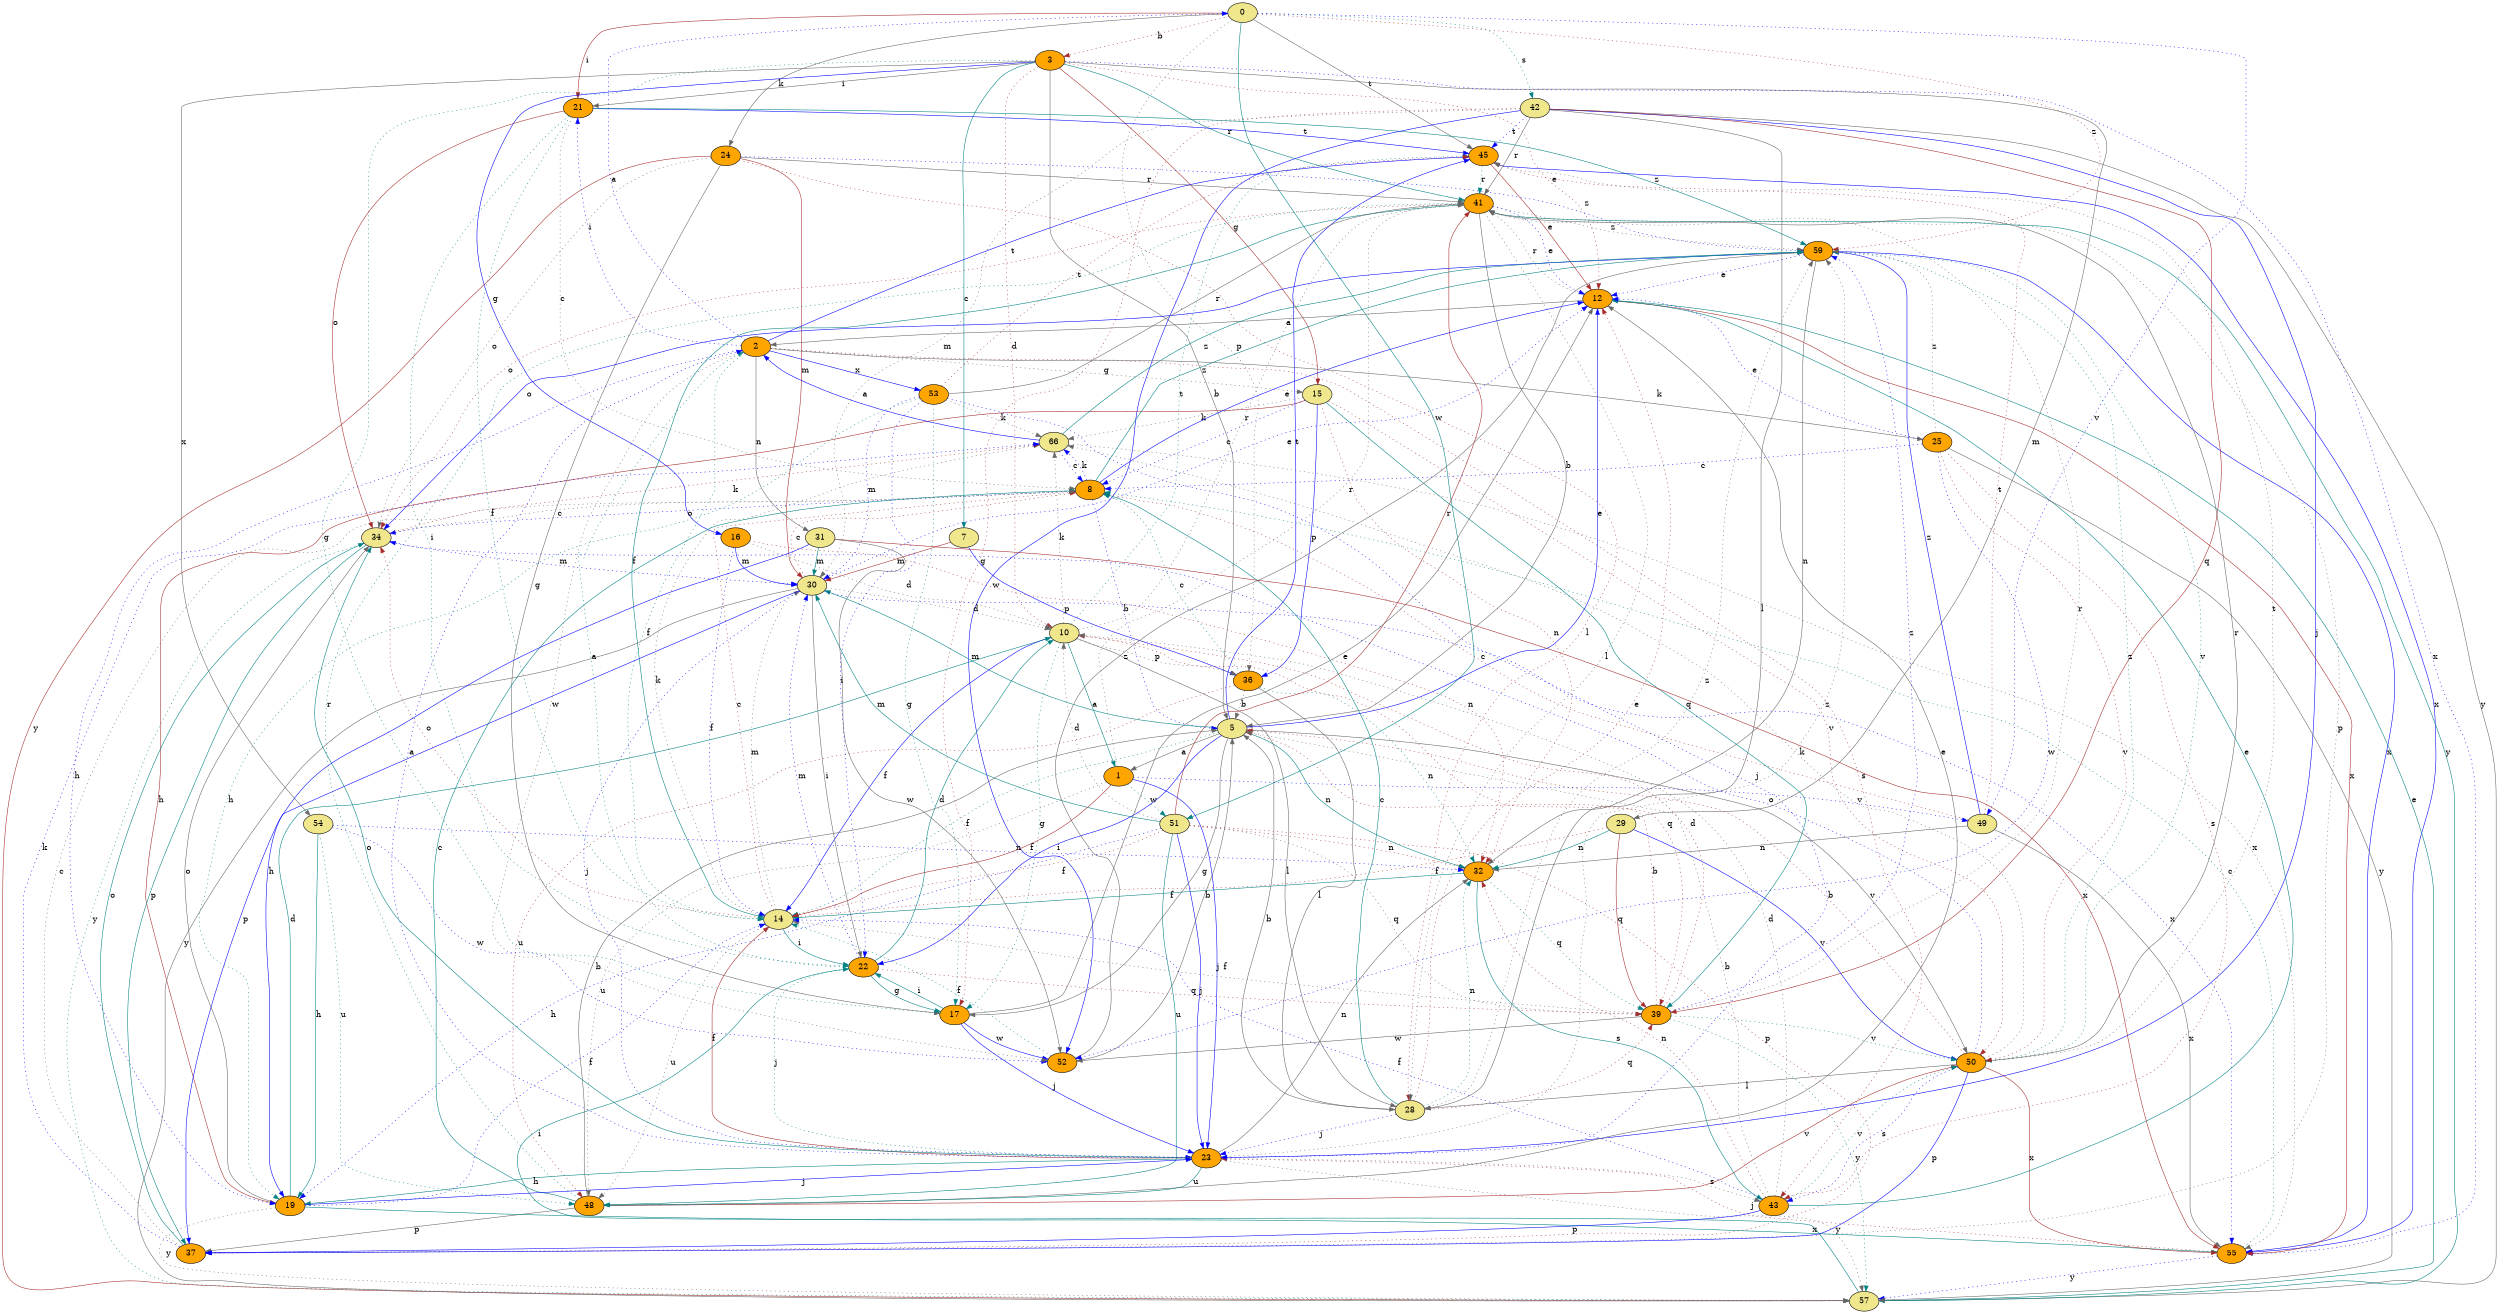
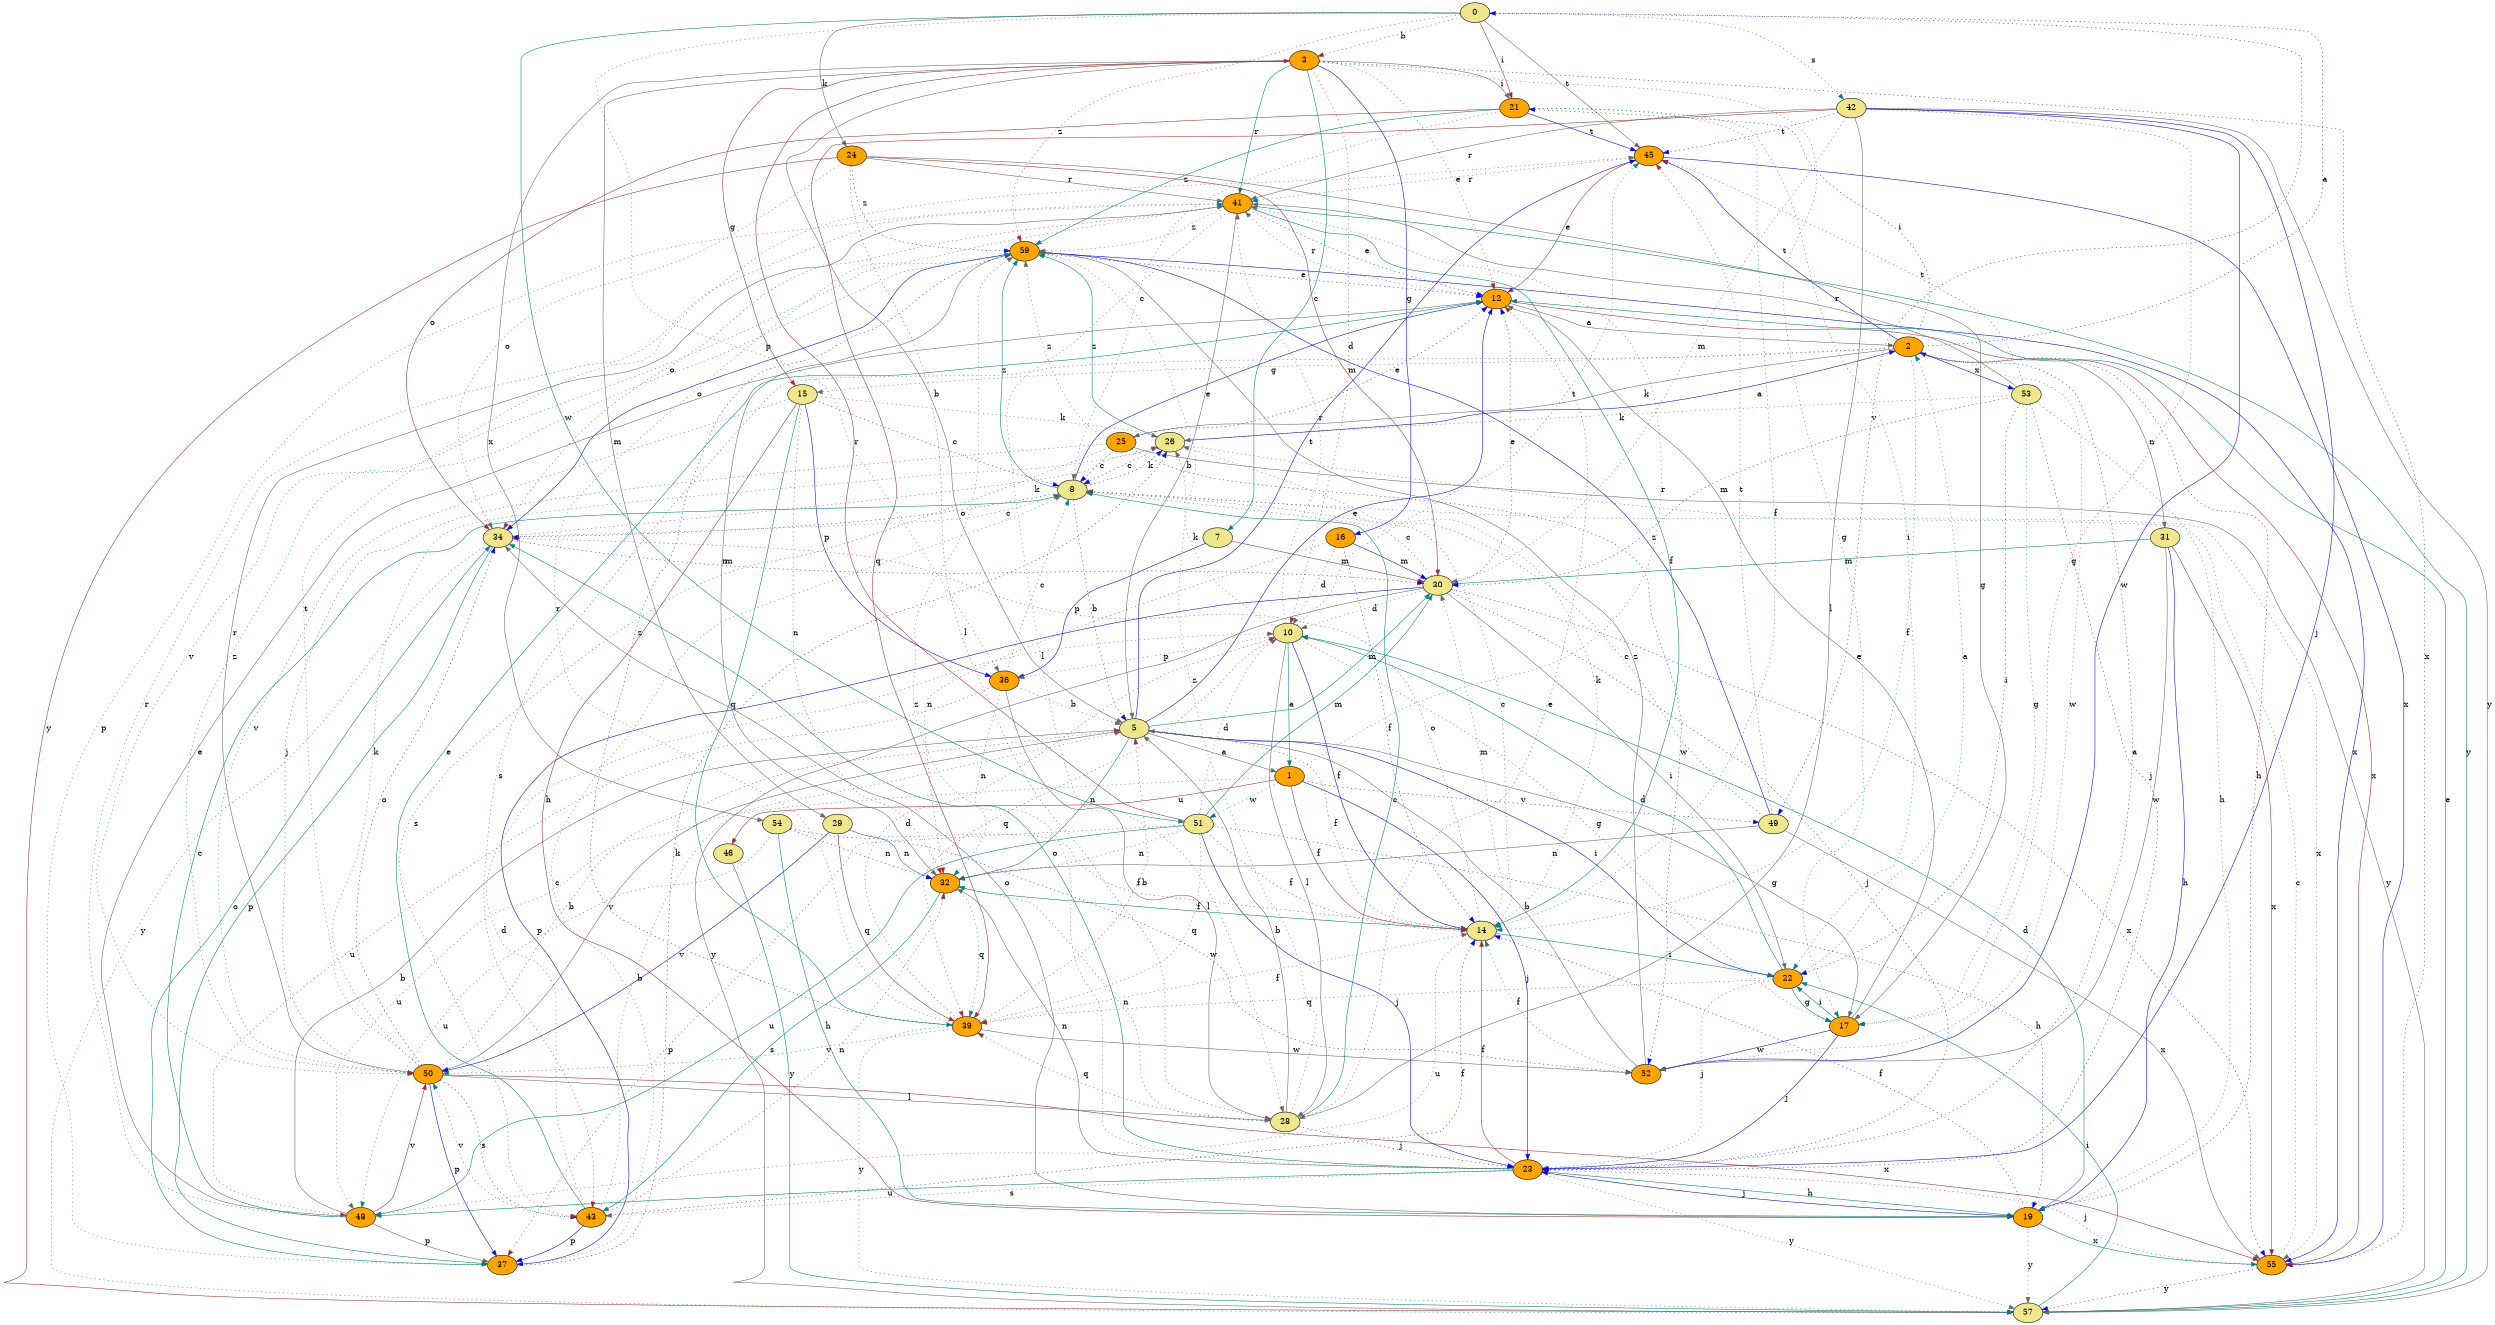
node "53": fillcolor orange -> khaki
node "66": label "66" -> "26"
node "8": fillcolor orange -> khaki
edge "51" -> "41": now "51" -> "3"
edge "15" -> "50": color brown -> teal
edge "25" -> "50": label "v" -> "j"
edge "22" -> "30": removed, label "m"
node "46": added
